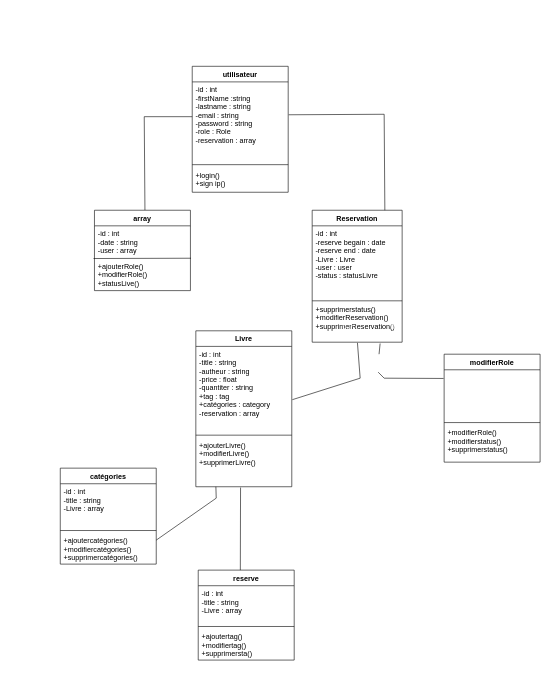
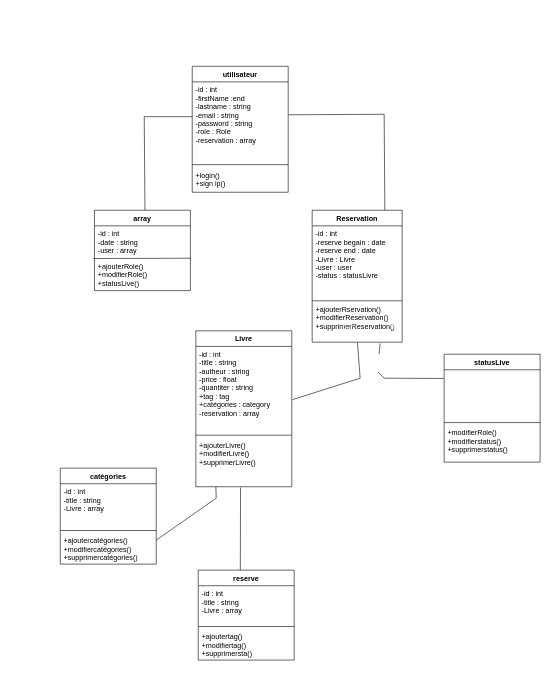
node "-id : int -firstName :string -lastname : string -email : string -password : string -role : Role -reservation : array": label "-id : int -firstName :string -lastname : string -email : string -password : string -role : Role -reservation : array" -> "-id : int -firstName :end -lastname : string -email : string -password : string -role : Role -reservation : array"
node "+supprimerstatus() +modifierReservation() +supprimerReservation()": label "+supprimerstatus() +modifierReservation() +supprimerReservation()" -> "+ajouterRservation() +modifierReservation() +supprimerReservation()"
node "modifierRole": label "modifierRole" -> "statusLive"
